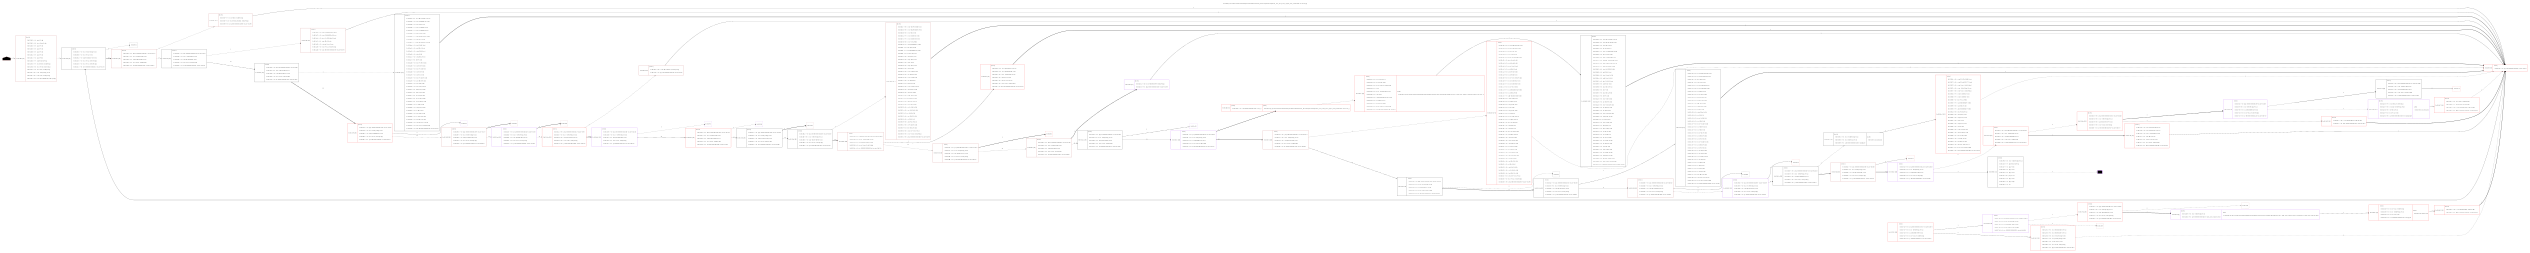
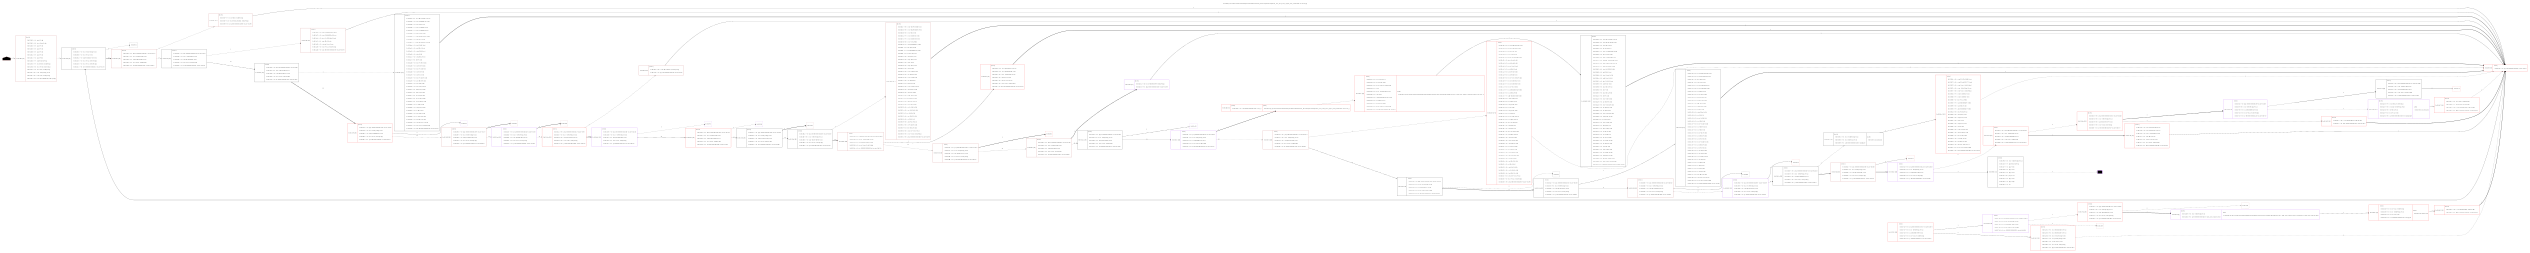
edge "0x4015c6 [28]" -> "0x4015e2 [28]": style bold -> dashed
